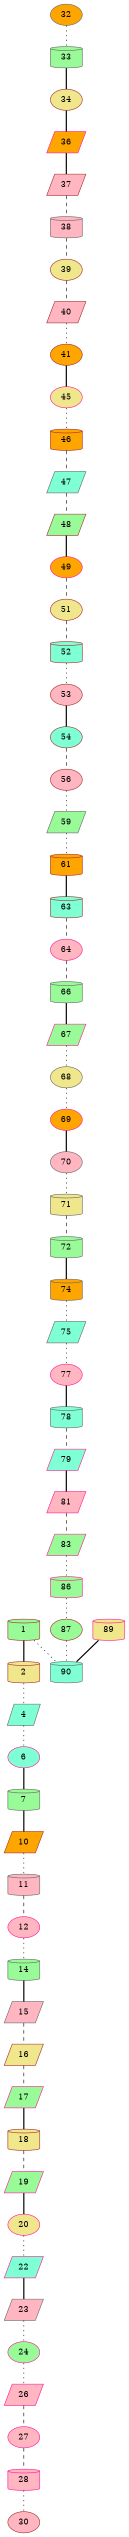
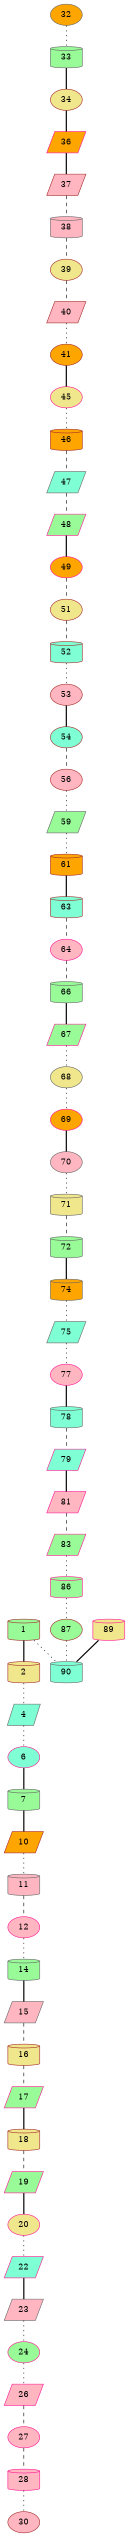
node "48": color brown -> deeppink
node "16": shape parallelogram -> cylinder
